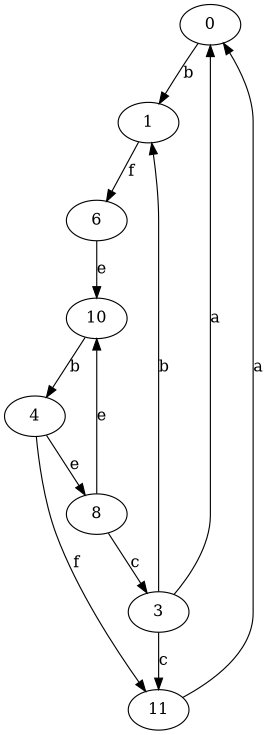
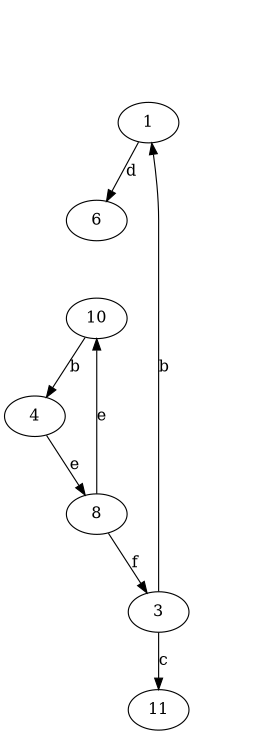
node "0": removed
edge "1" -> "6": label "f" -> "d"
edge "6" -> "10": removed, label "e"
edge "8" -> "3": label "c" -> "f"
edge "4" -> "11": removed, label "f"
